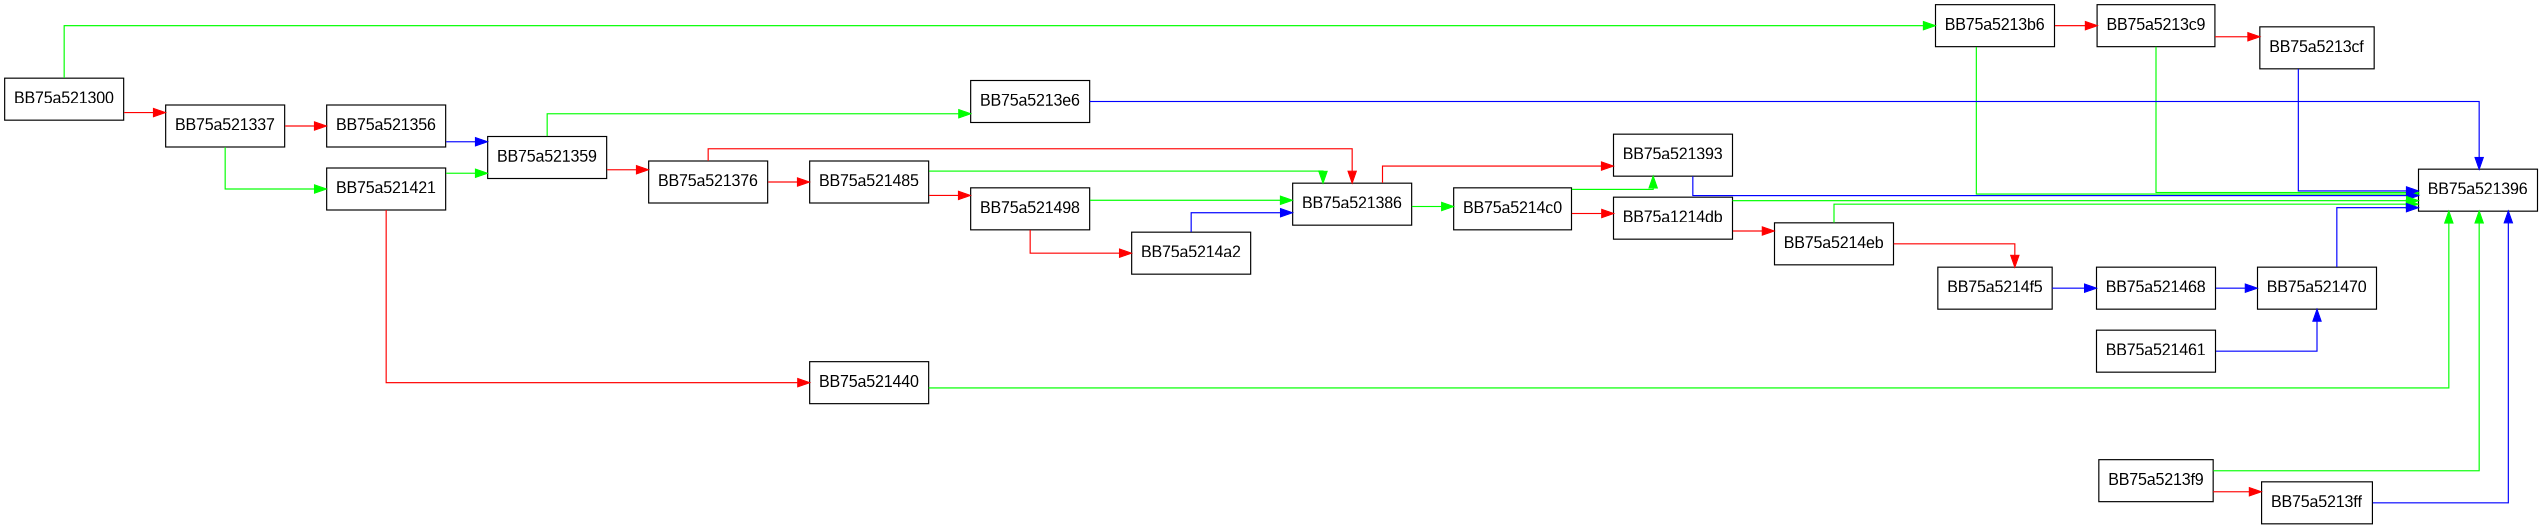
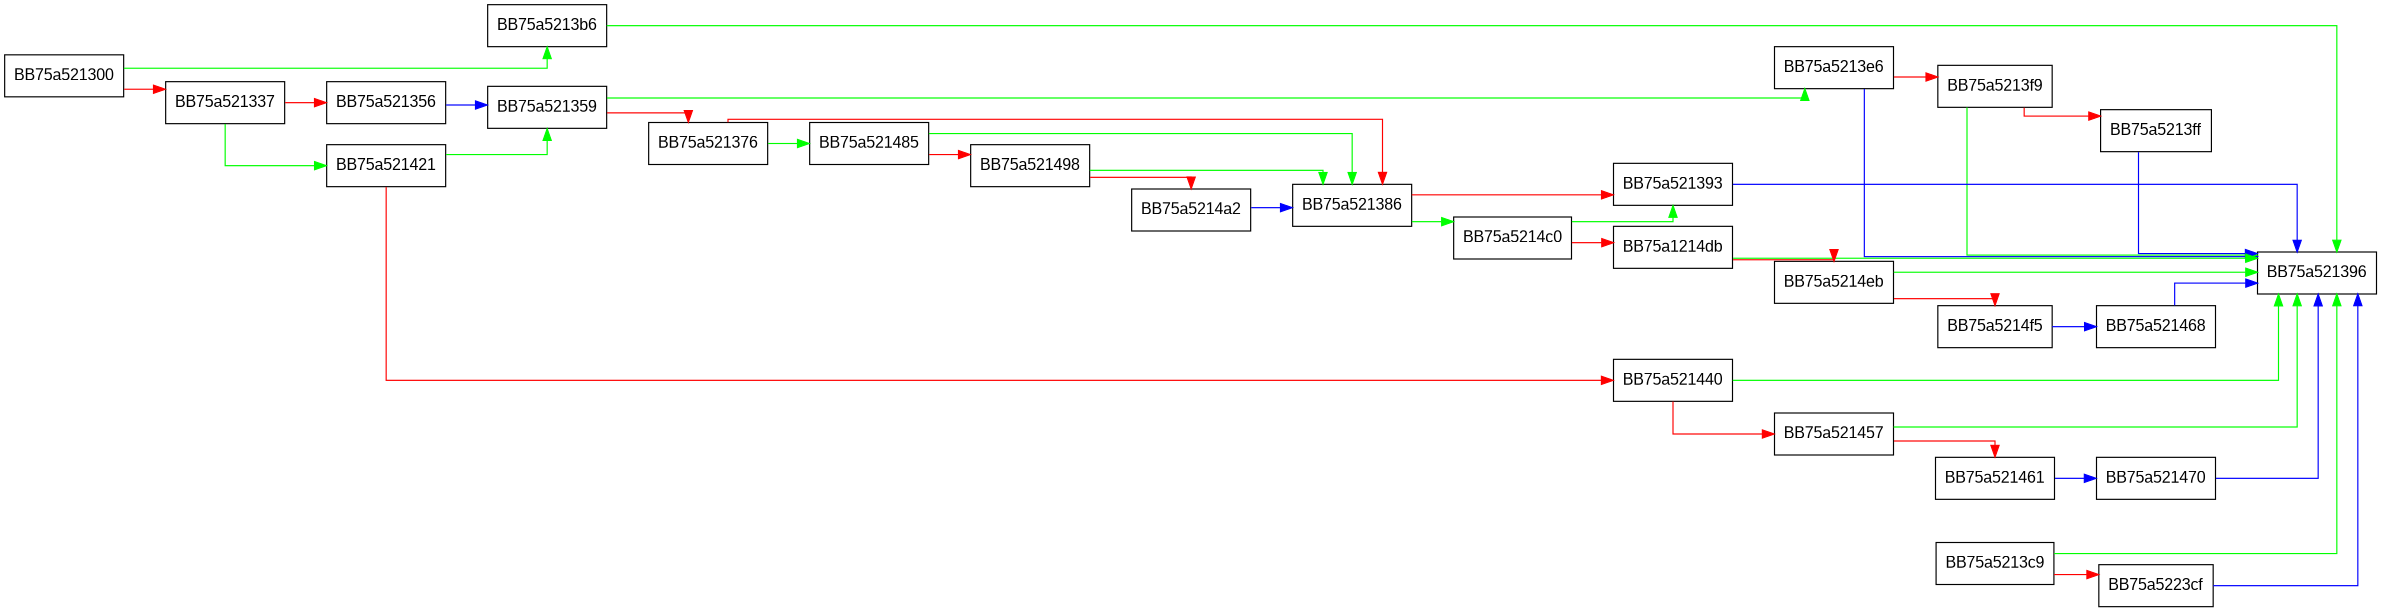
edge "BB75a5213b6" -> "BB75a5213c9": removed
node "BB75a5213cf": label "BB75a5213cf" -> "BB75a5223cf"
edge "BB75a5213e6" -> "BB75a5213f9": added
edge "BB75a521376" -> "BB75a521485": color red -> green
edge "BB75a521468" -> "BB75a521470": now "BB75a521468" -> "BB75a521396"
node "BB75a521457": added
